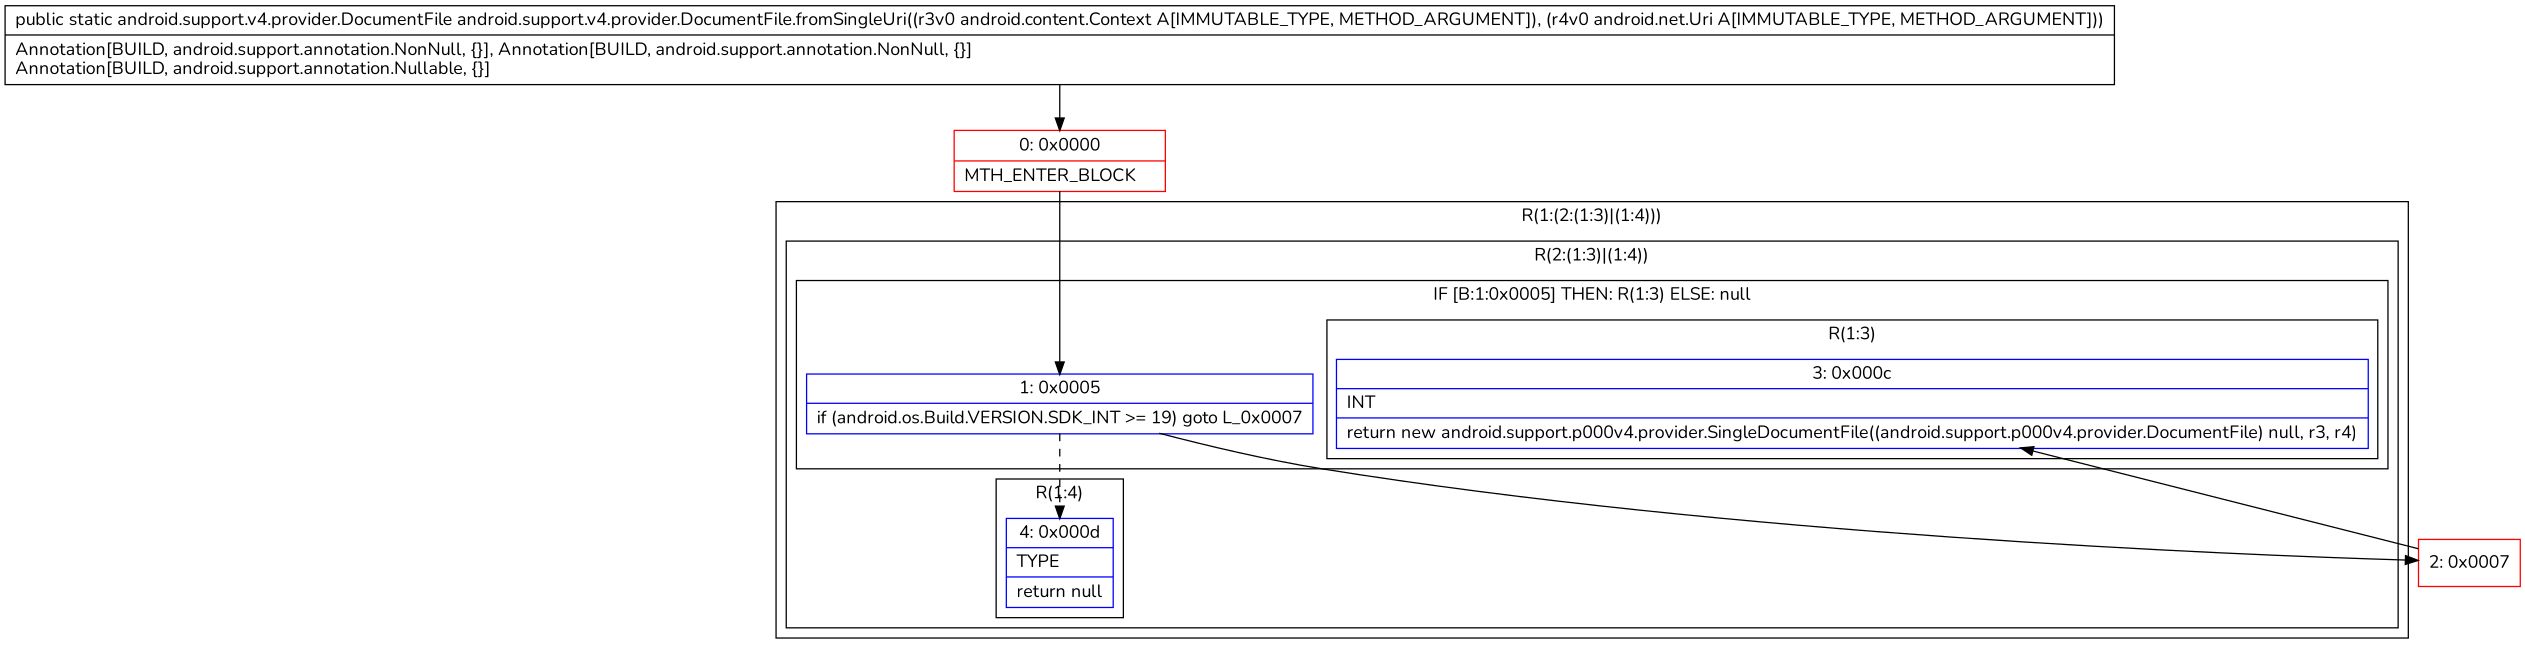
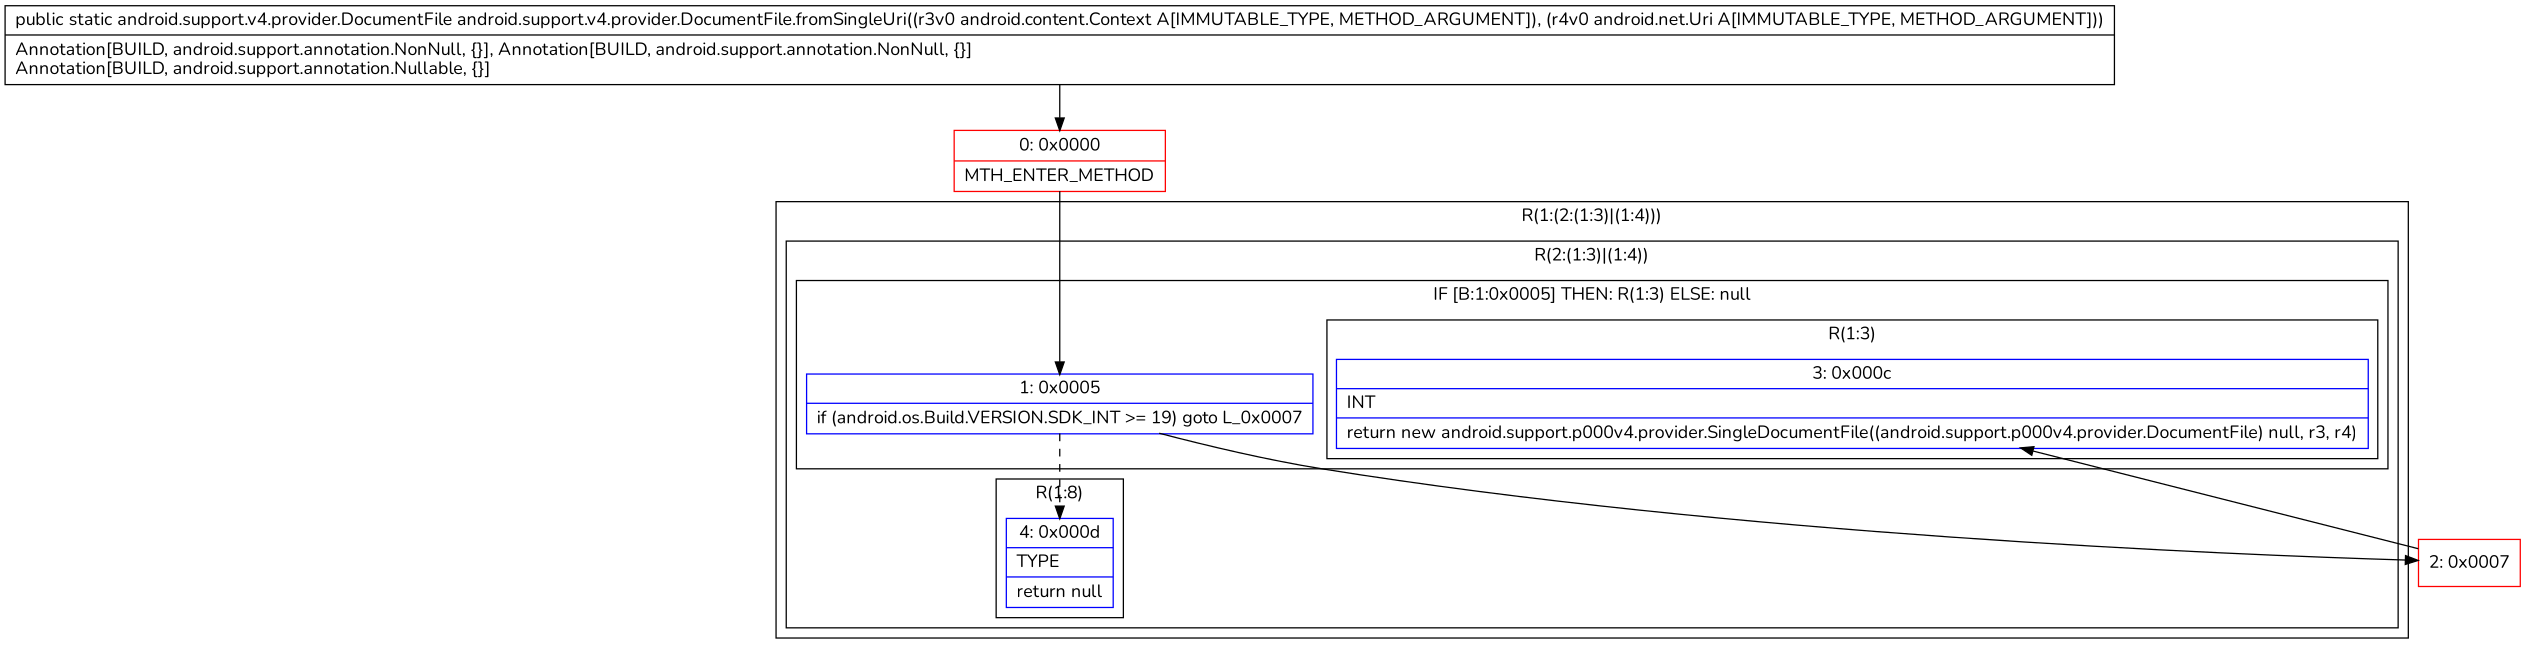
node "0: 0x0000": text "MTH_ENTER_BLOCK" -> "MTH_ENTER_METHOD"
cluster "R(1:4)": label "R(1:4)" -> "R(1:8)"
